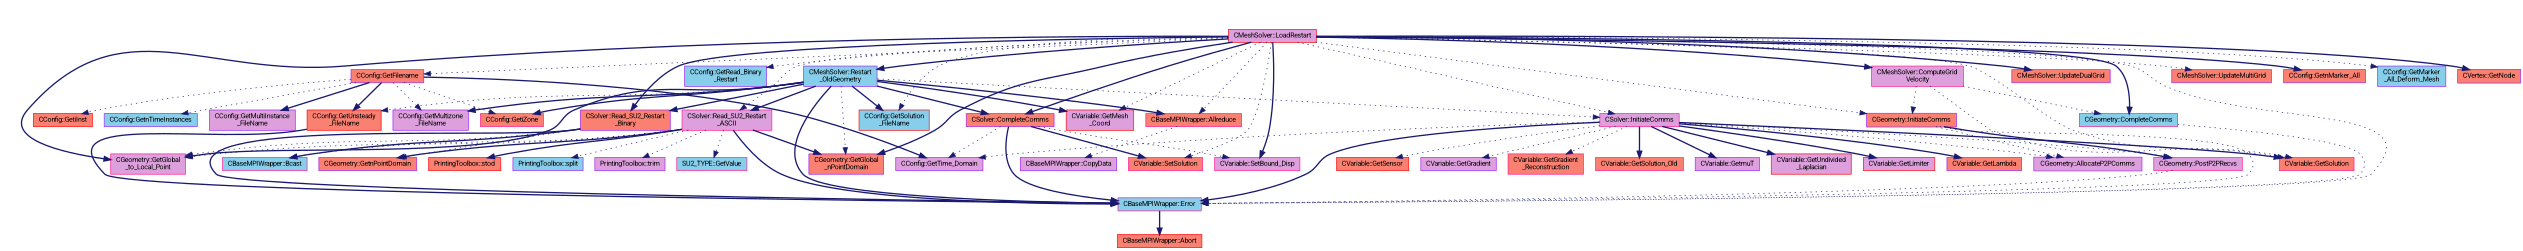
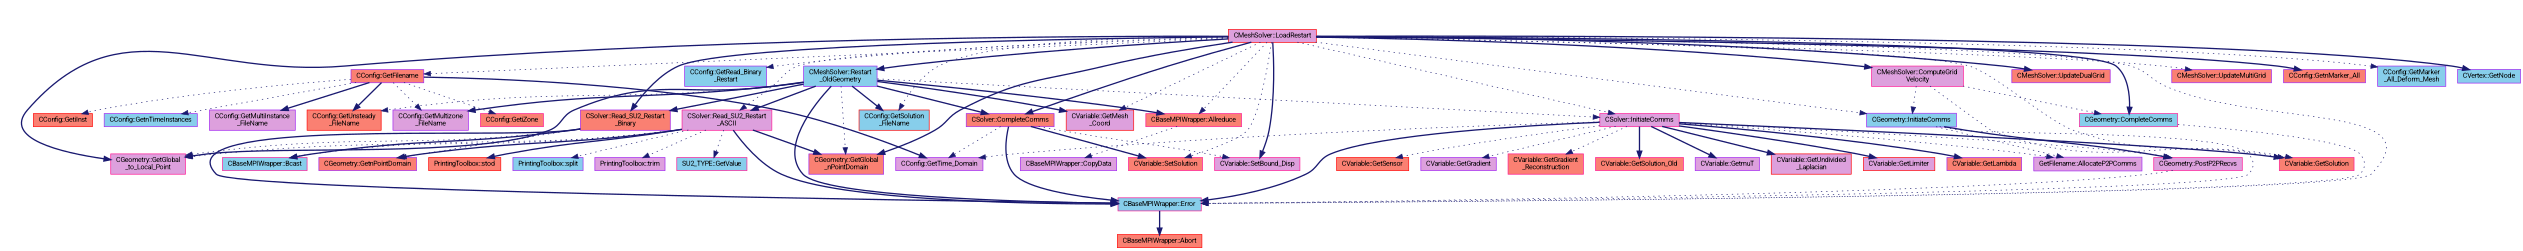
node "CVertex::GetNode": fillcolor salmon -> skyblue
edge "CMeshSolver::Restart _OldGeometry" -> "CConfig::GetiZone": removed
node "CGeometry::InitiateComms": fillcolor salmon -> skyblue
node "CGeometry::AllocateP2PComms": label "CGeometry::AllocateP2PComms" -> "GetFilename::AllocateP2PComms"
edge "CConfig::GetUnsteady _FileName" -> "CBaseMPIWrapper::Error": removed
